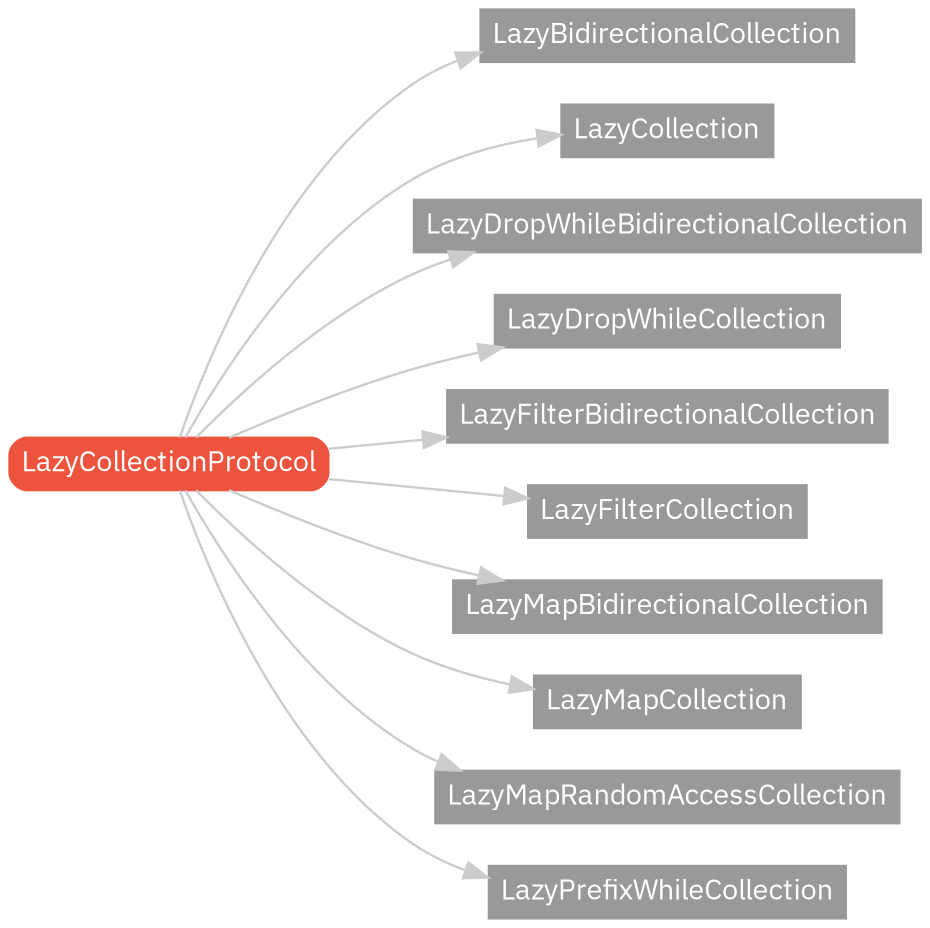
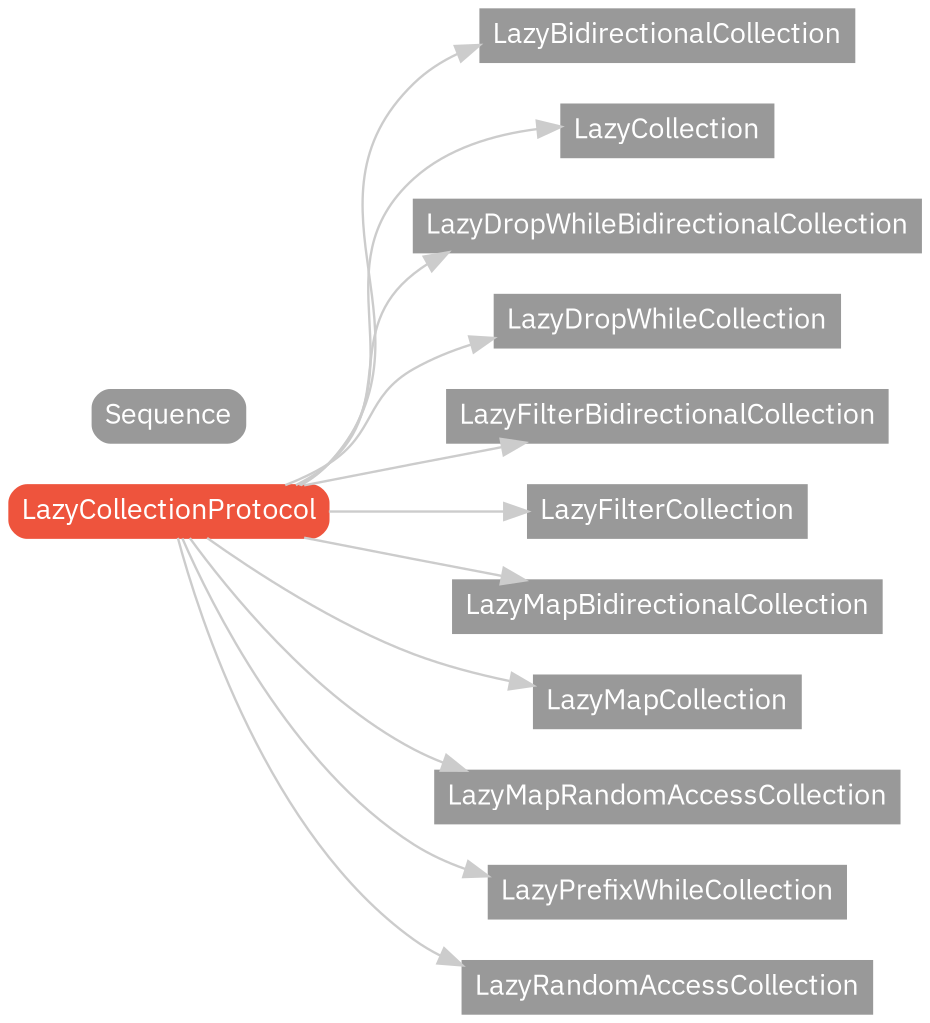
node "Sequence": added
node "LazyRandomAccessCollection": added
